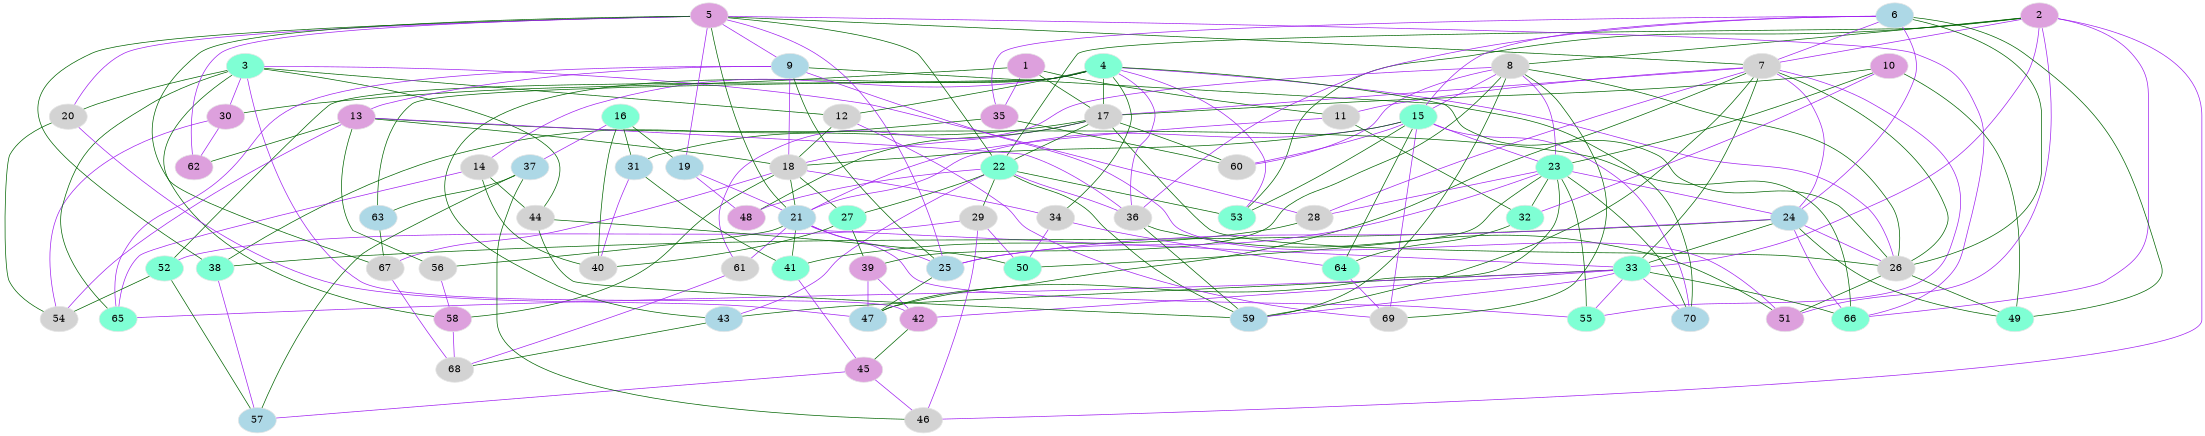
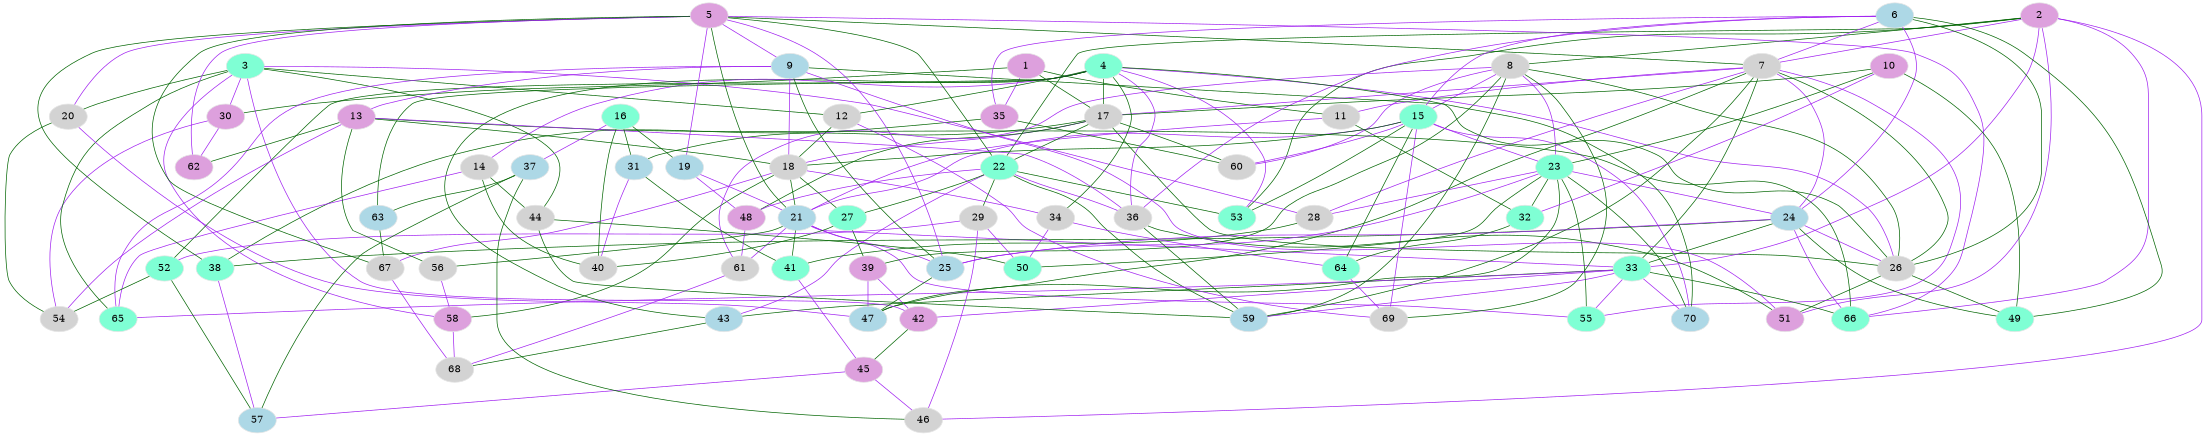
edge "48" -- "61": added
edge "3" -- "58": color darkgreen -> purple
